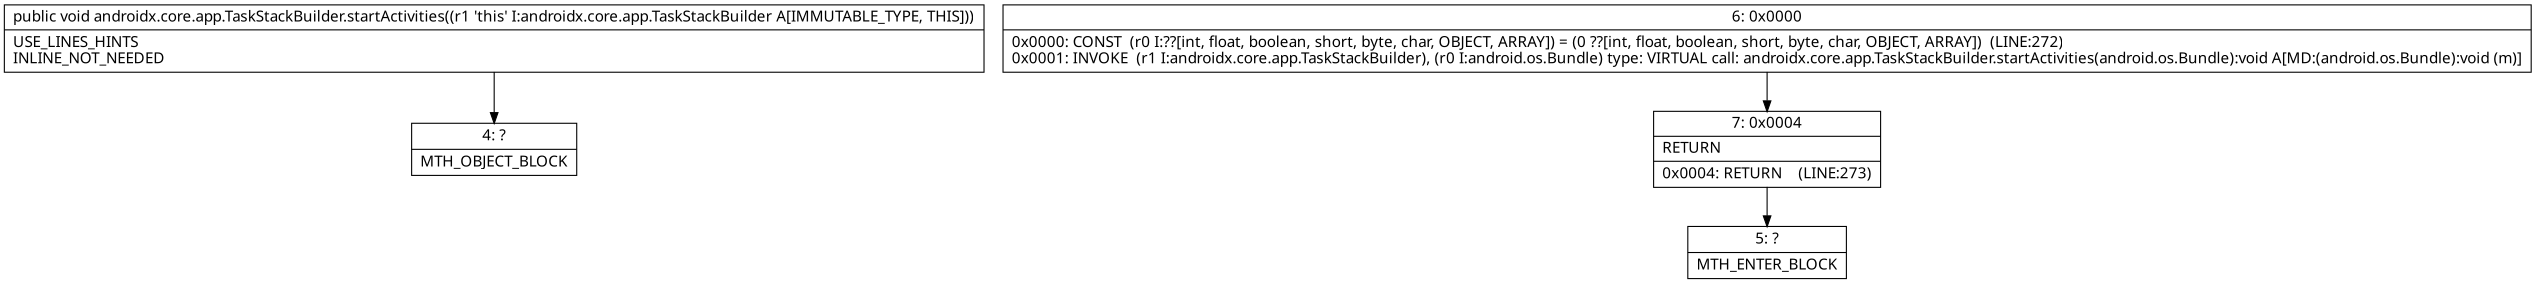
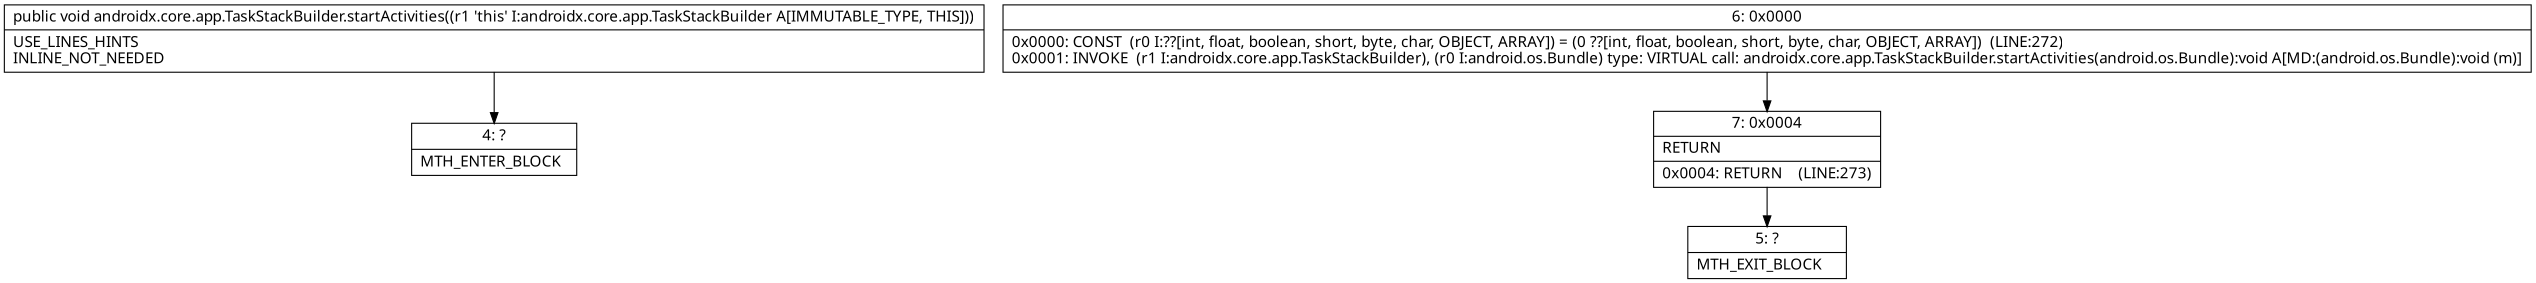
node "4: ?": text "MTH_OBJECT_BLOCK" -> "MTH_ENTER_BLOCK"
node "5: ?": text "MTH_ENTER_BLOCK" -> "MTH_EXIT_BLOCK"
